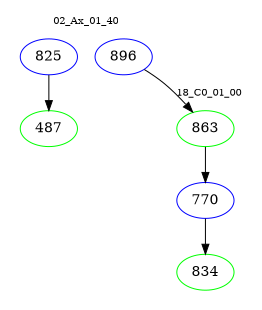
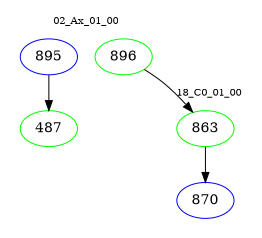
cluster "02_Ax_01_40": label "02_Ax_01_40" -> "02_Ax_01_00"
node "825": label "825" -> "895"
node "896": color blue -> green
node "770": label "770" -> "870"
node "834": removed
